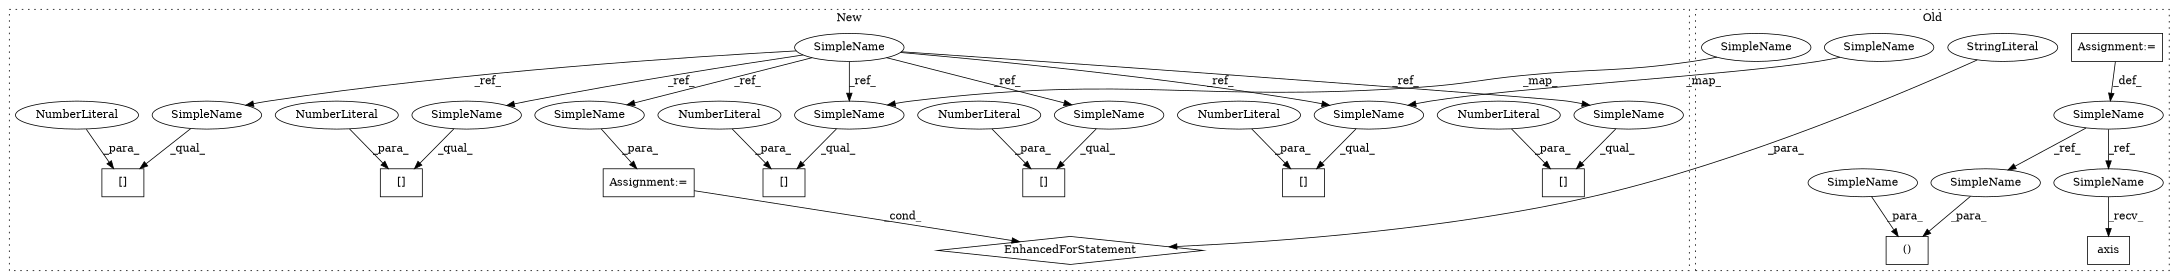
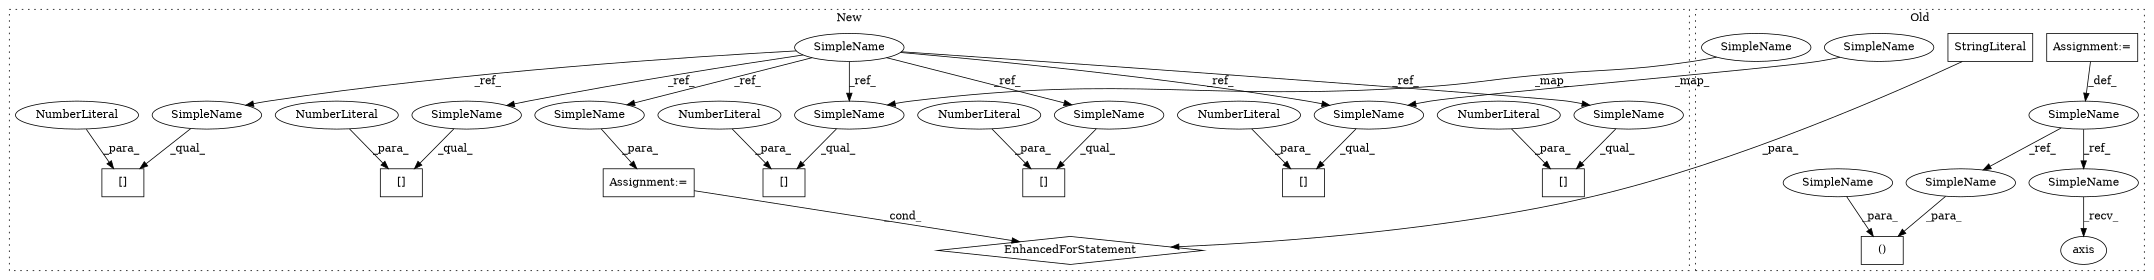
node "StringLiteral": shape ellipse -> box
node "axis": shape box -> ellipse
